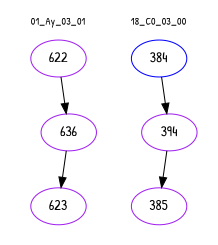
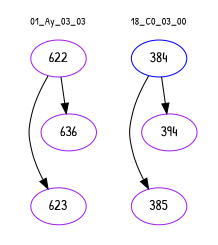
cluster "01_Ay_03_01": label "01_Ay_03_01" -> "01_Ay_03_03"
edge "636" -> "623": now "622" -> "623"
edge "394" -> "385": now "384" -> "385"
